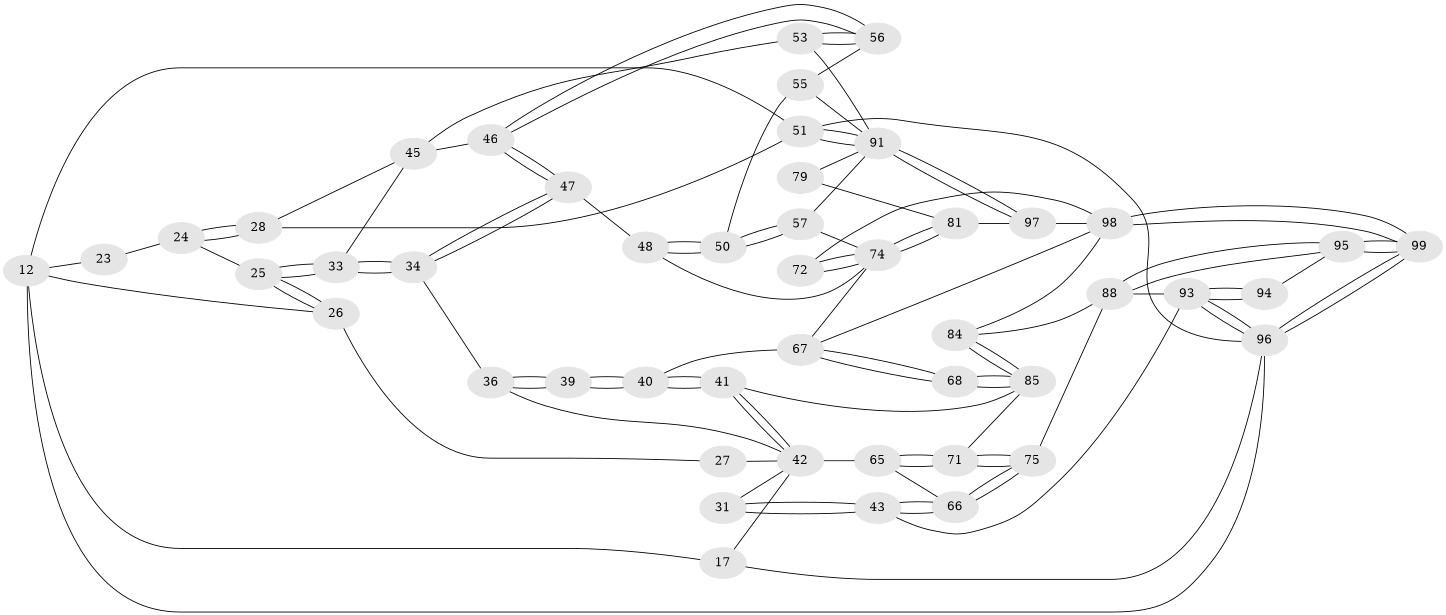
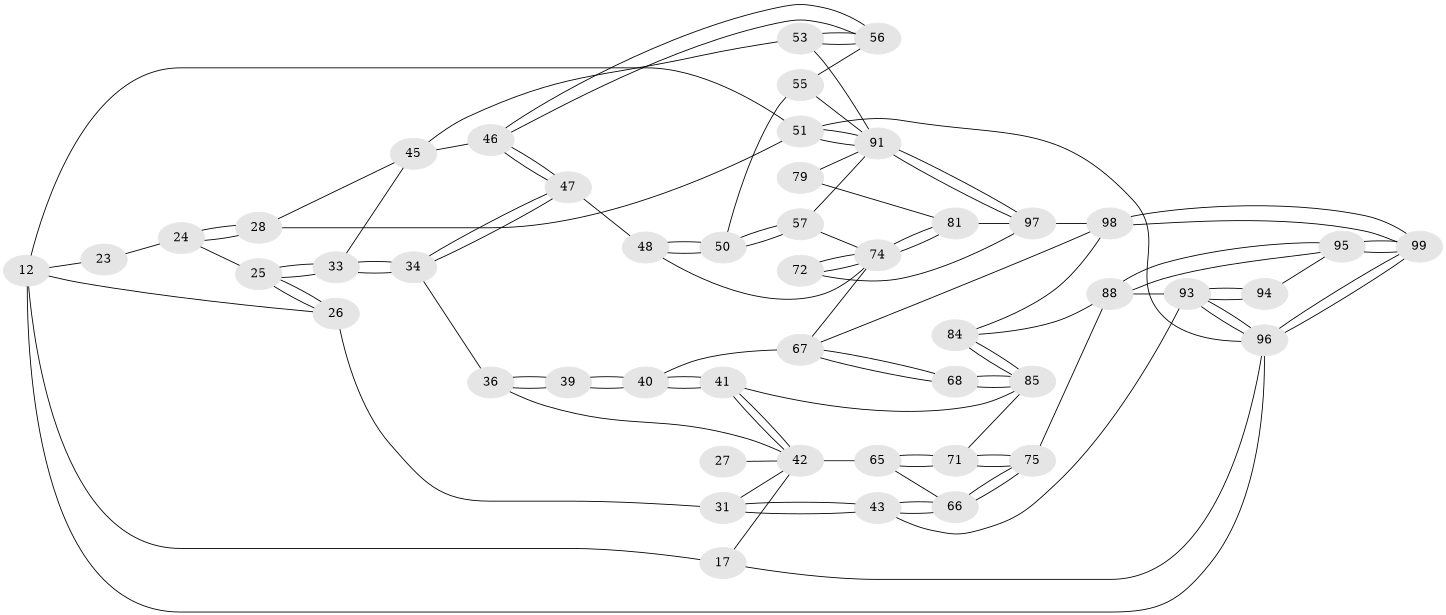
edge "98" -- "72": now "97" -- "72"
edge "26" -- "27": now "26" -- "31"
